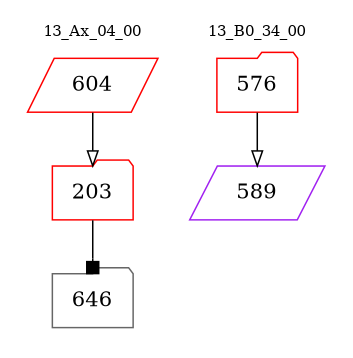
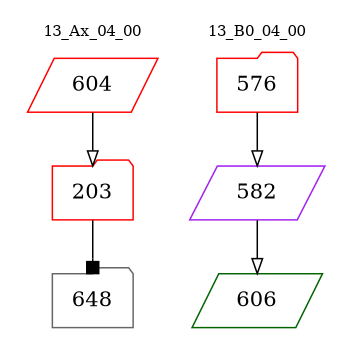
cluster "13_B0_34_00": label "13_B0_34_00" -> "13_B0_04_00"
node "589": label "589" -> "582"
node "646": label "646" -> "648"
node "606": added
